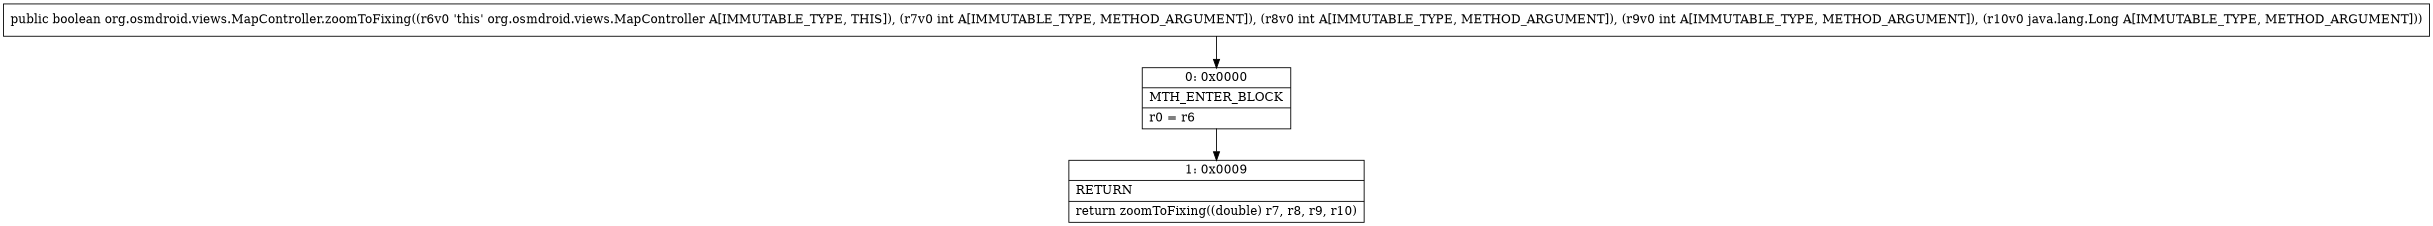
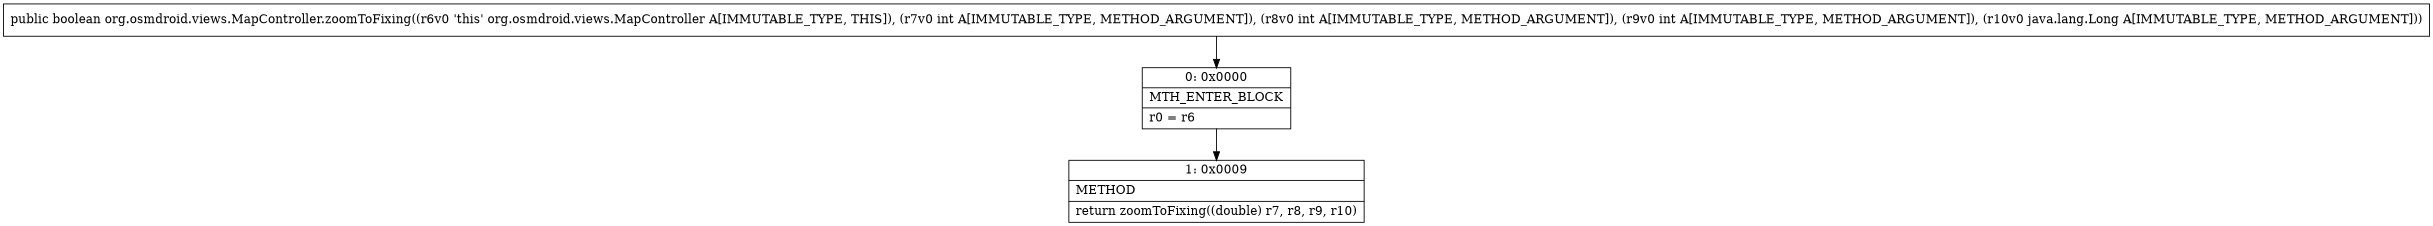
node "1: 0x0009": text "RETURN" -> "METHOD"
